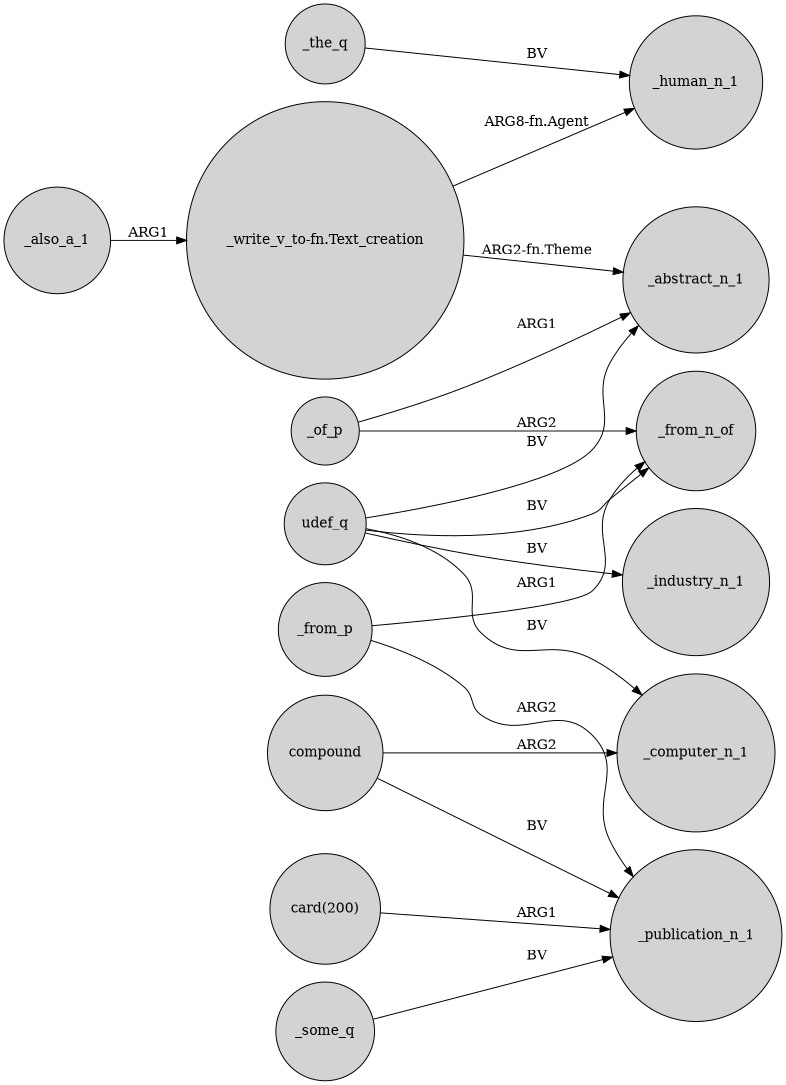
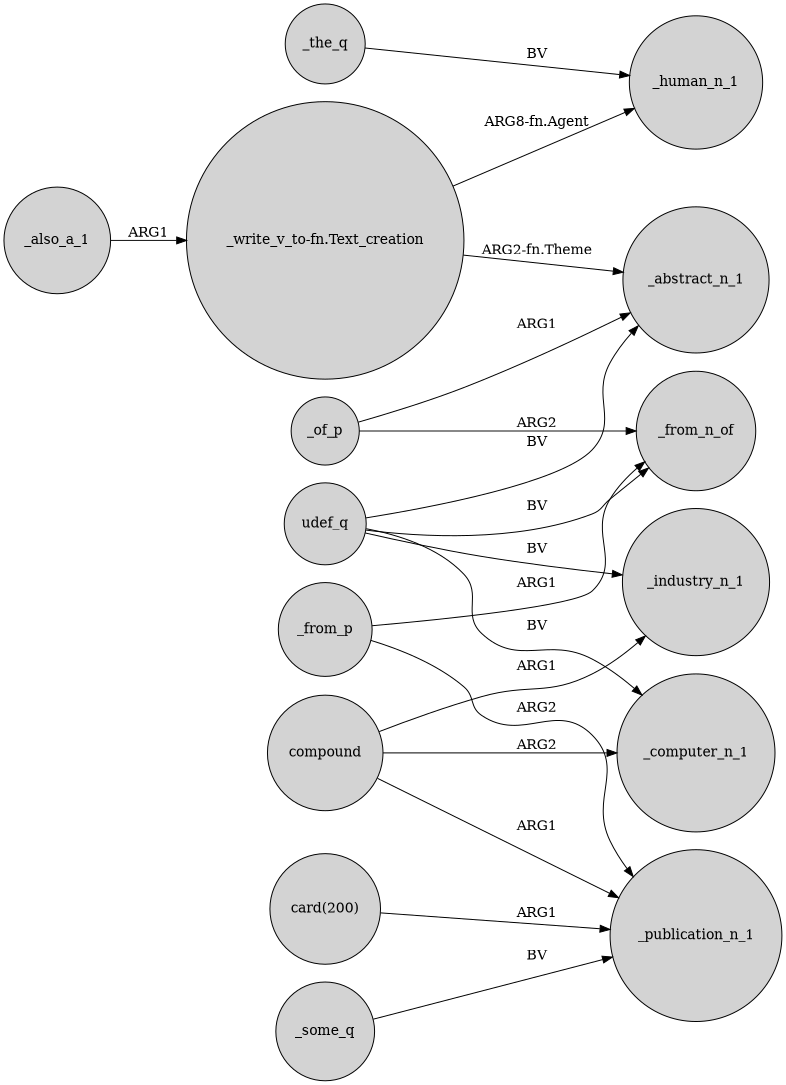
edge "compound" -> "_industry_n_1": added, label "ARG1"
edge "compound" -> "_publication_n_1": label "BV" -> "ARG1"
